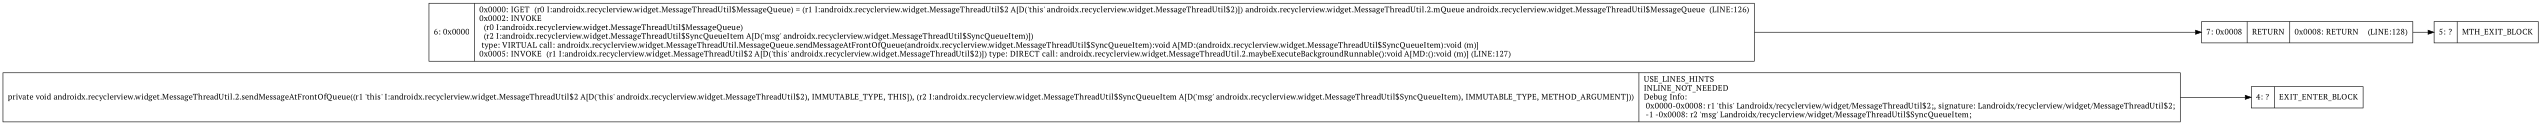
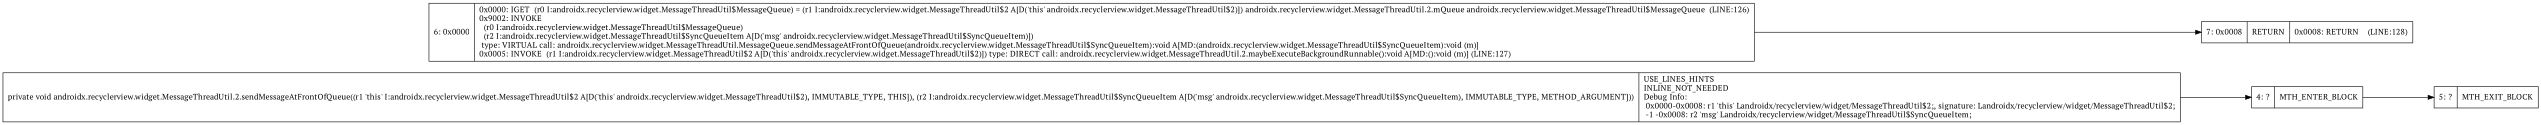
node "6: 0x0000": text "0x0002: INVOKE" -> "0x9002: INVOKE"
edge "7: 0x0008" -> "5: ?": now "4: ?" -> "5: ?"
node "4: ?": text "EXIT_ENTER_BLOCK" -> "MTH_ENTER_BLOCK"
